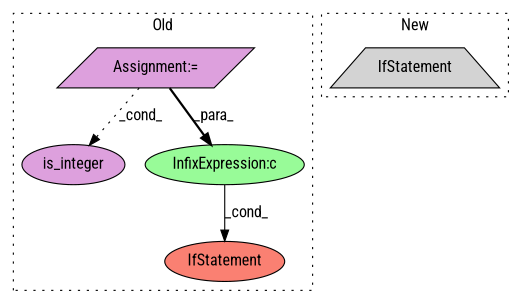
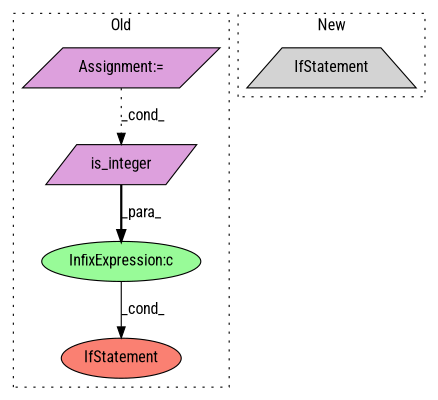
edge "Assignment:=" -> "InfixExpression:c": now "is_integer" -> "InfixExpression:c"
node "is_integer": shape ellipse -> parallelogram
